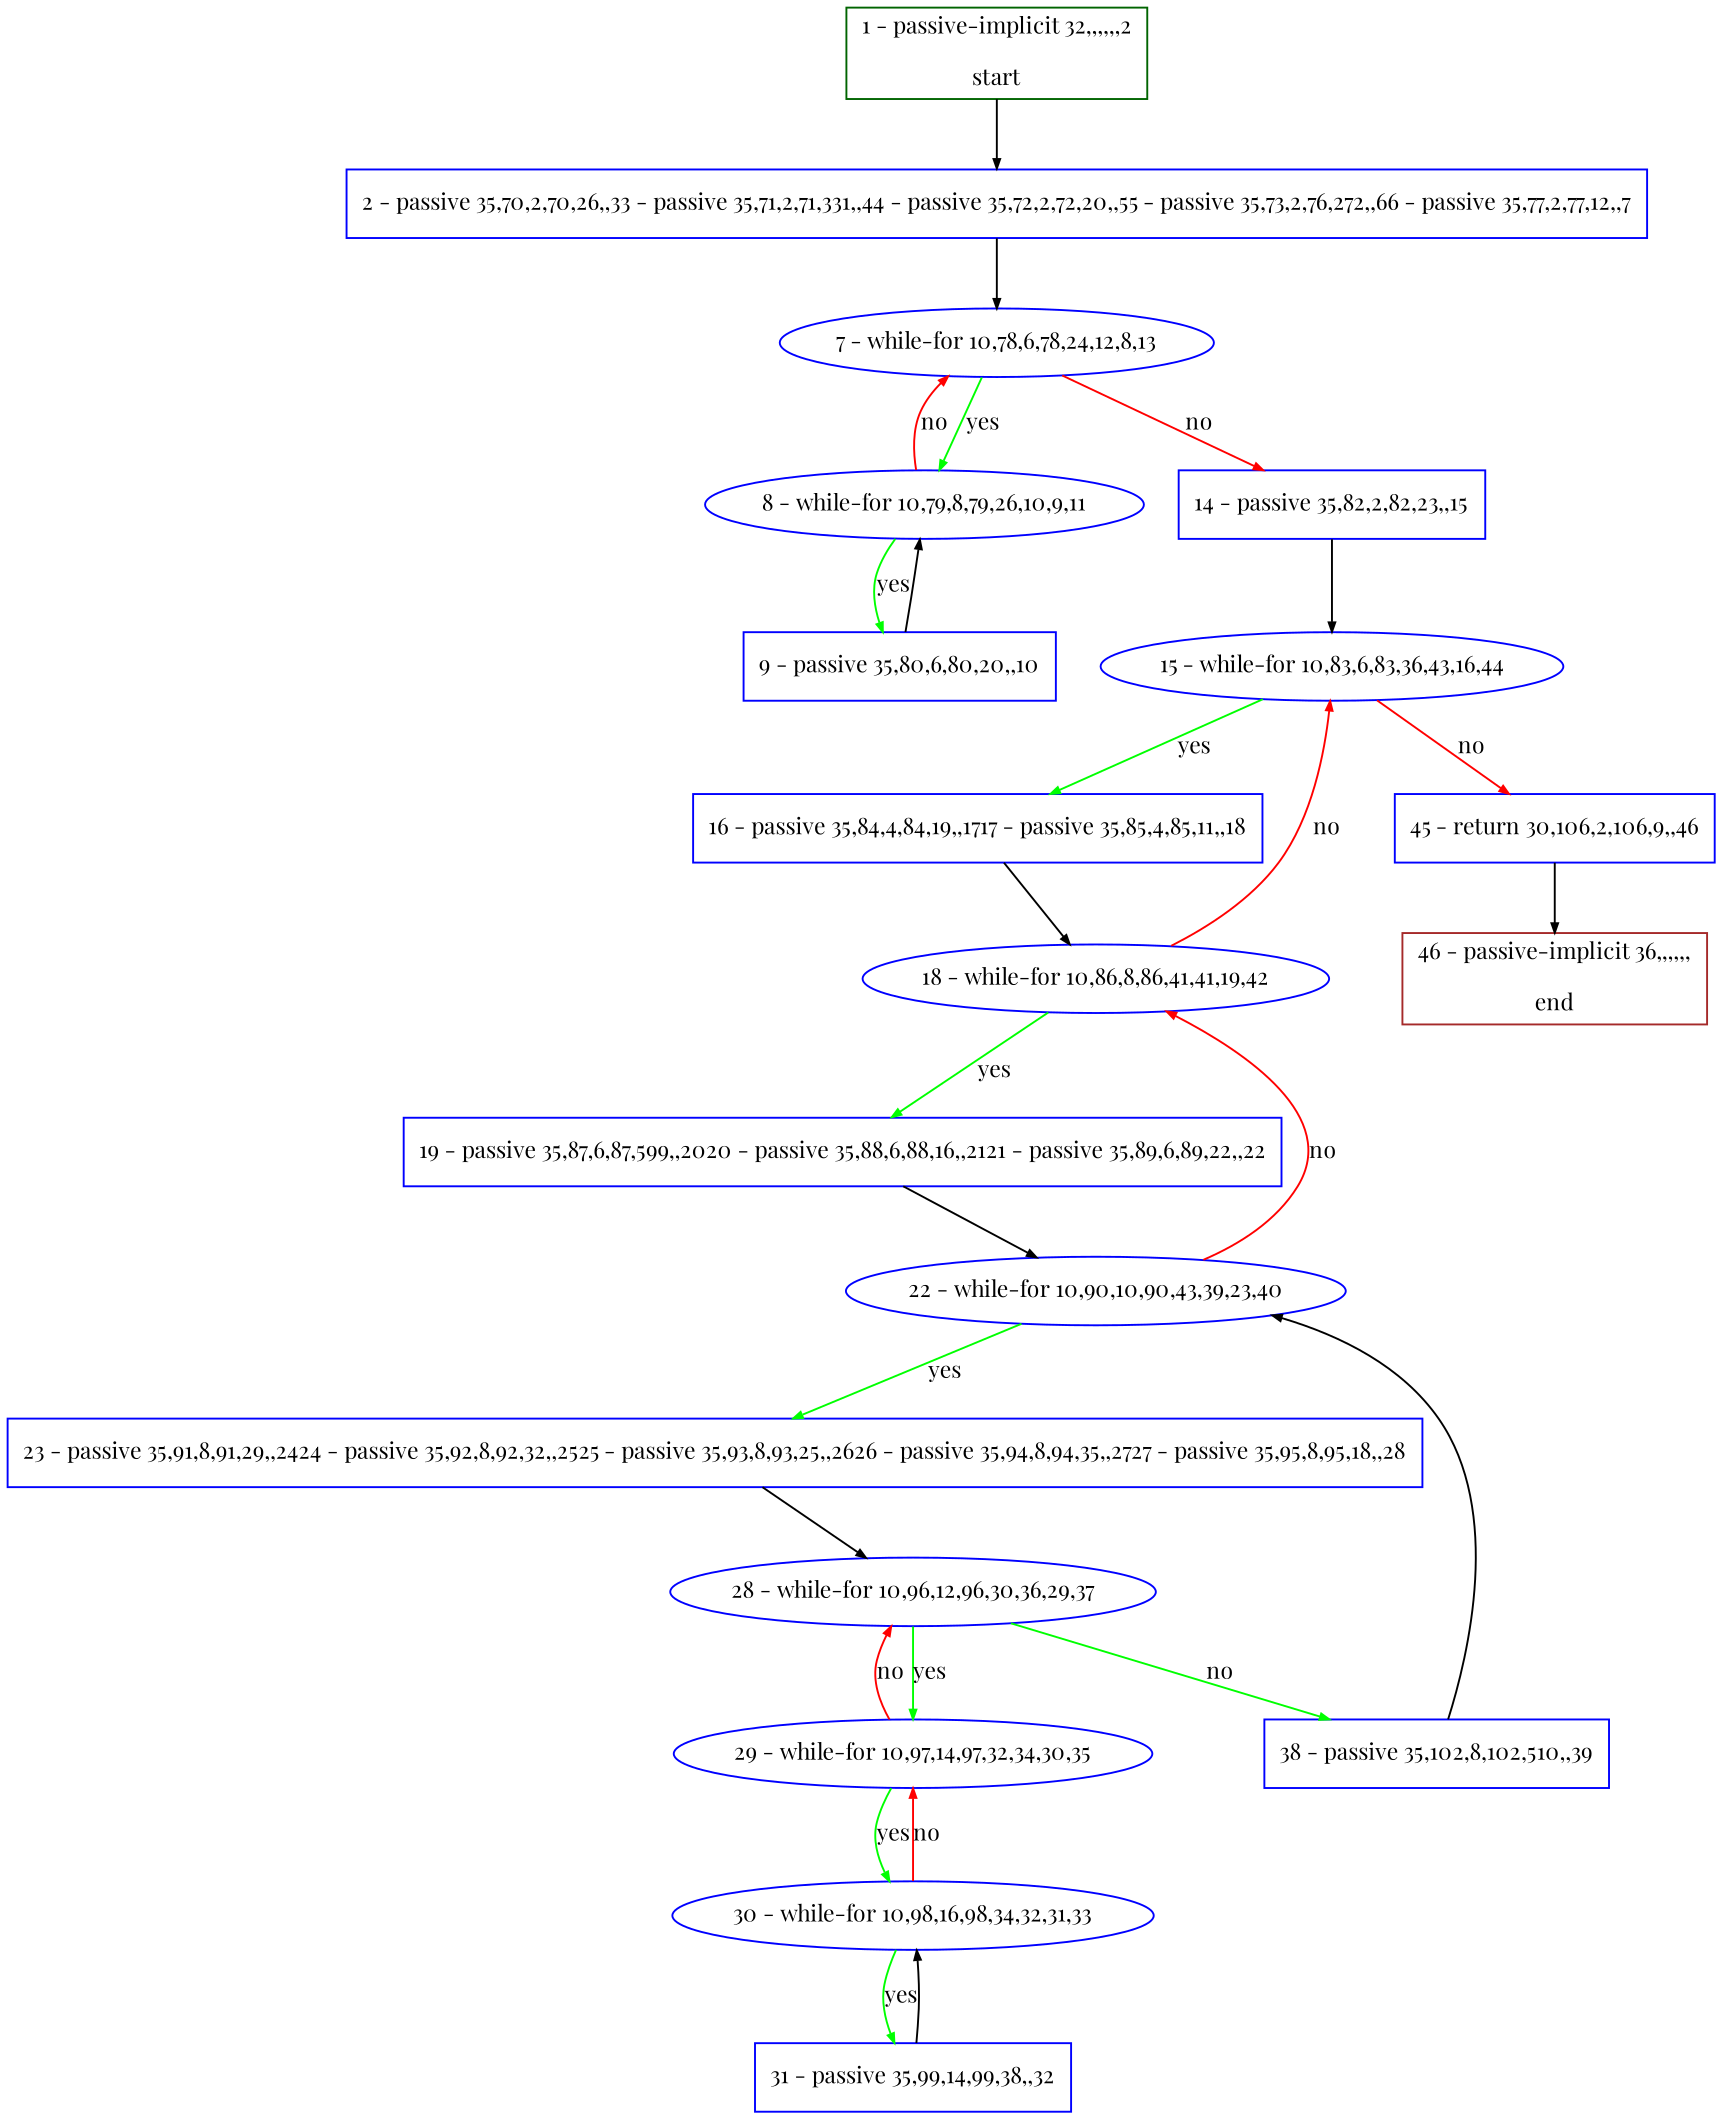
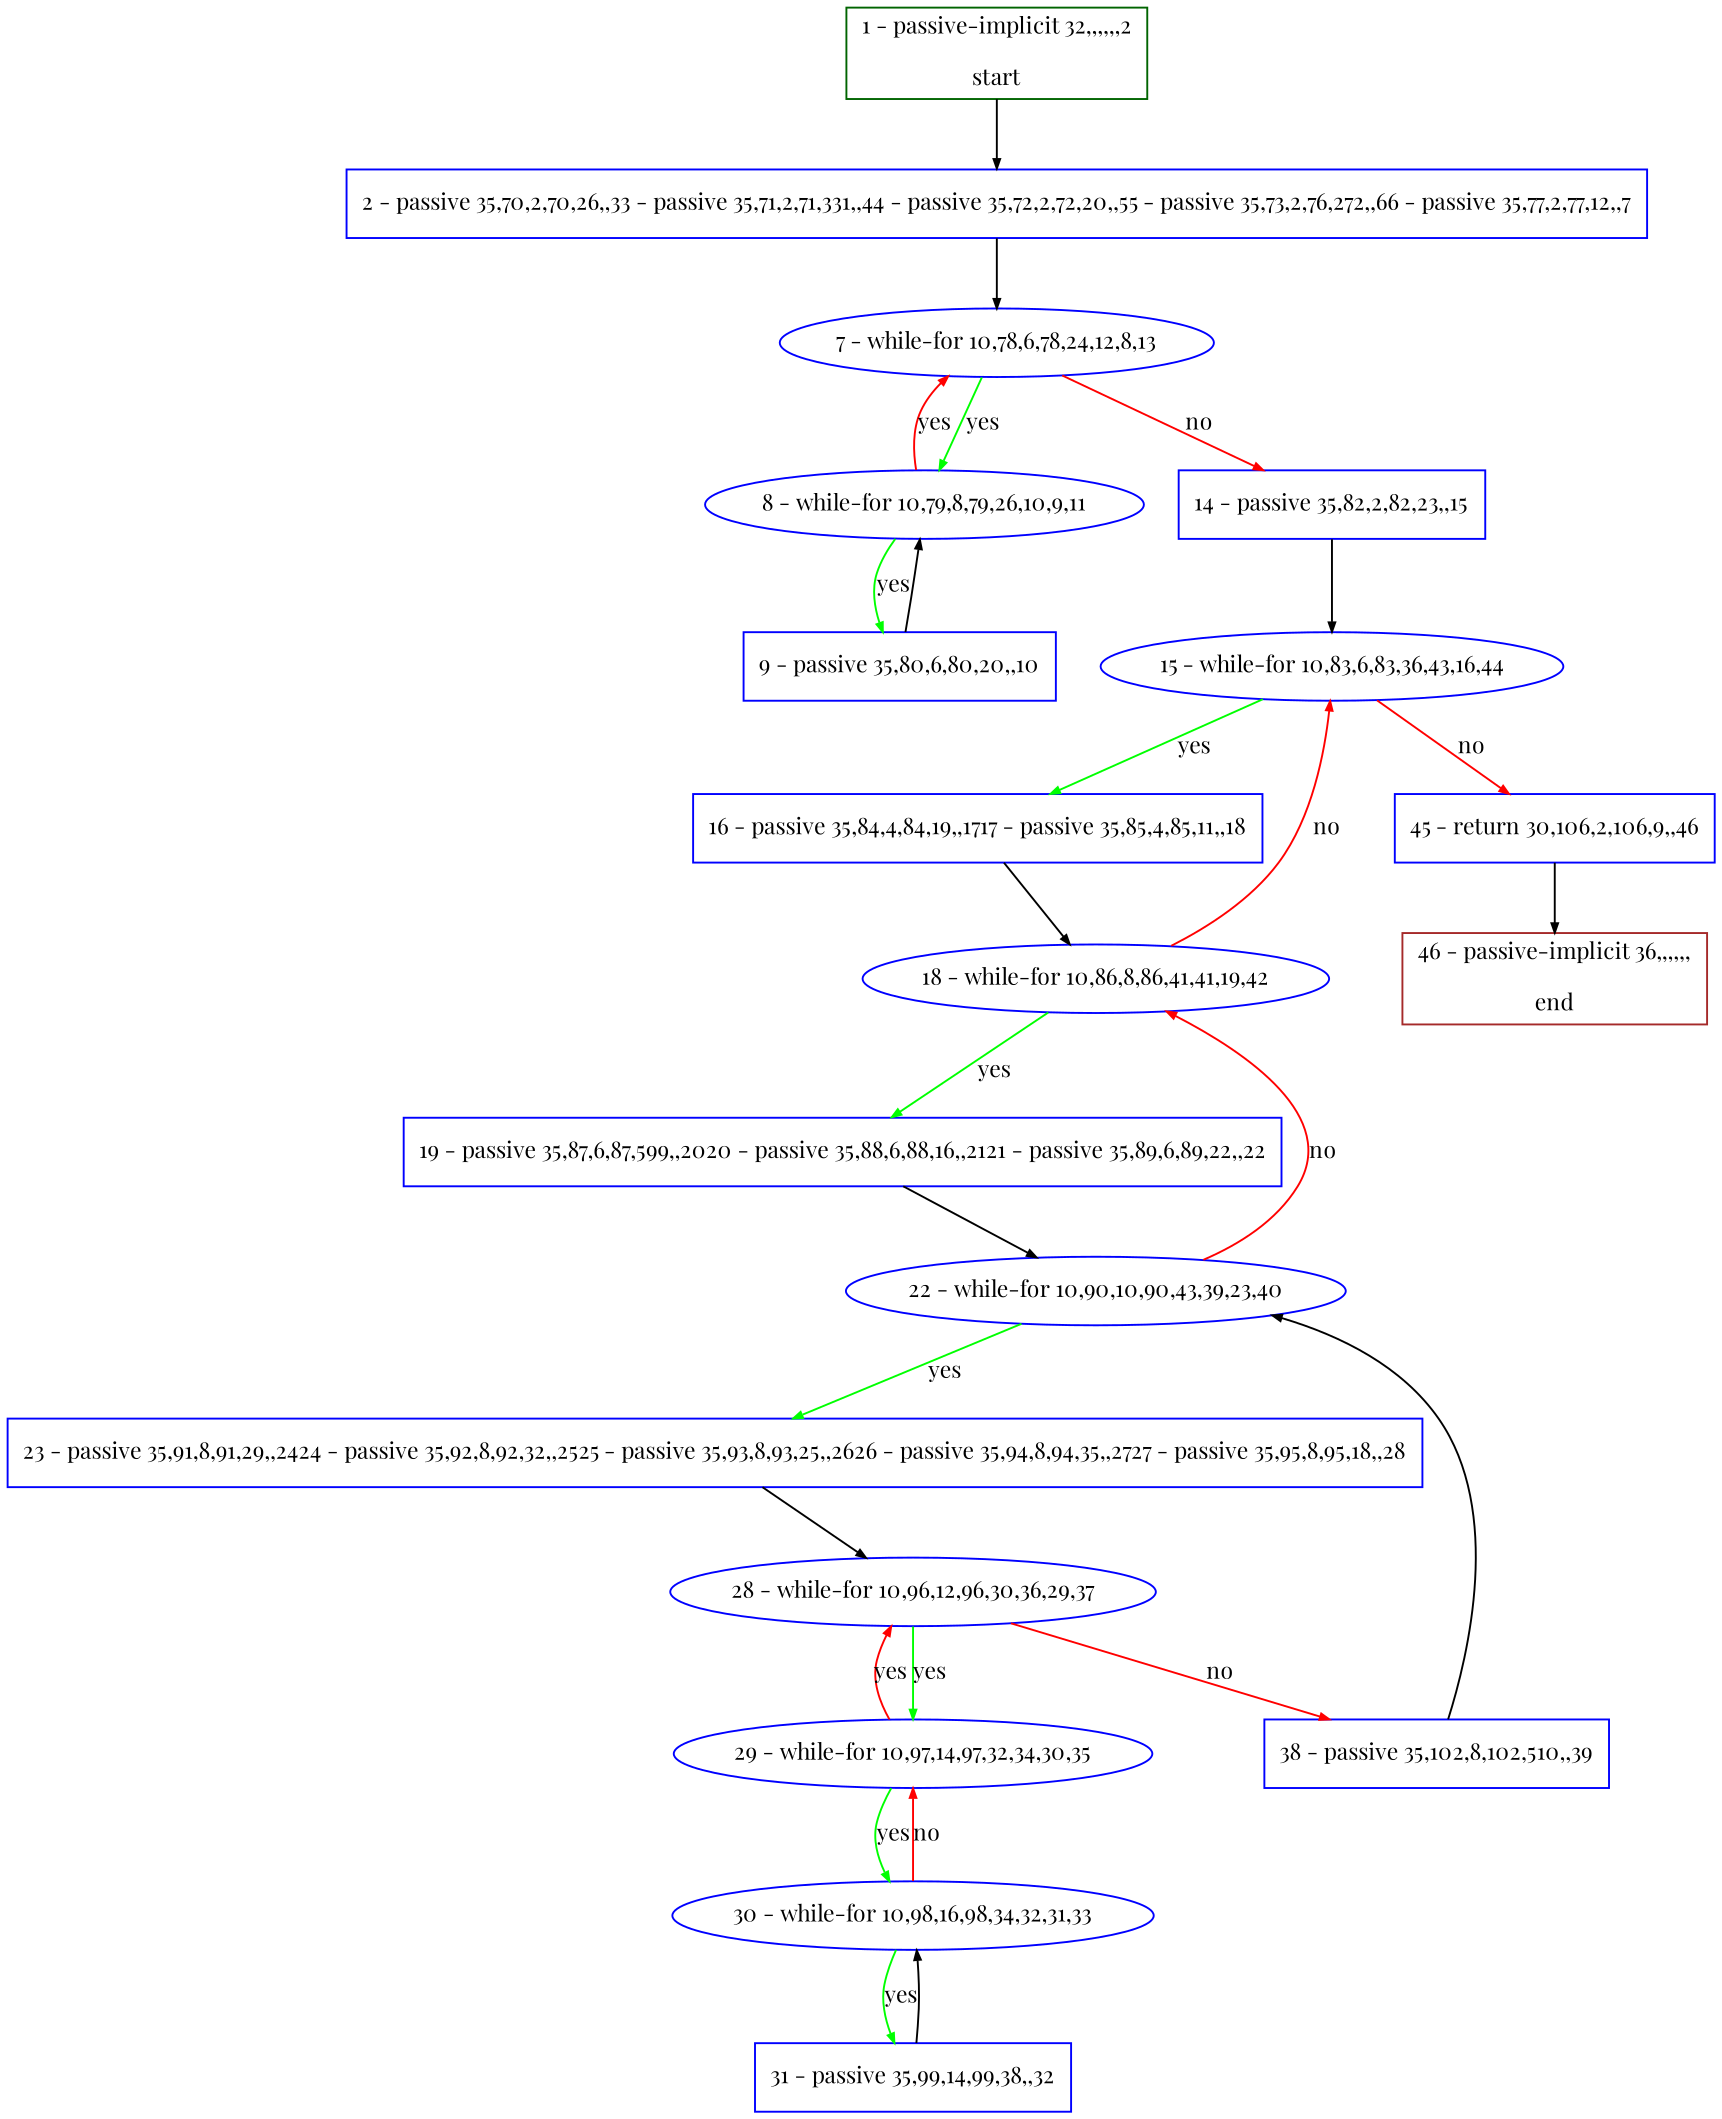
edge "8 - while-for 10,79,8,79,26,10,9,11" -> "7 - while-for 10,78,6,78,24,12,8,13": label "no" -> "yes"
edge "28 - while-for 10,96,12,96,30,36,29,37" -> "38 - passive 35,102,8,102,510,,39": color #00ff00 -> #ff0000
edge "29 - while-for 10,97,14,97,32,34,30,35" -> "28 - while-for 10,96,12,96,30,36,29,37": label "no" -> "yes"
